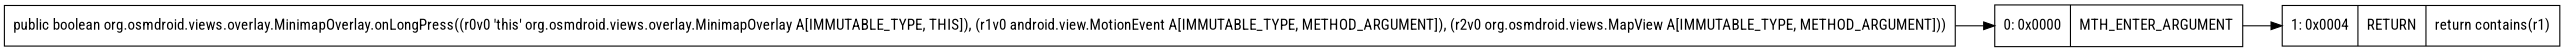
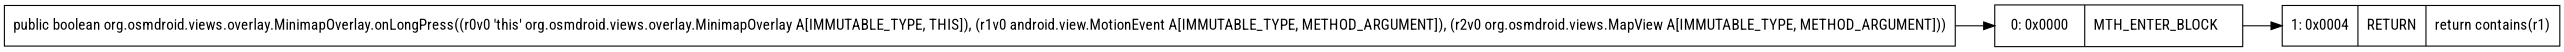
node "0: 0x0000": text "MTH_ENTER_ARGUMENT" -> "MTH_ENTER_BLOCK"
